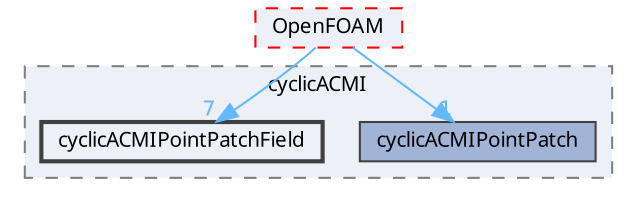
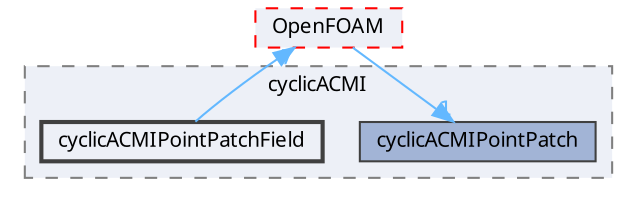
edge "OpenFOAM" -> "cyclicACMIPointPatchField": reversed
